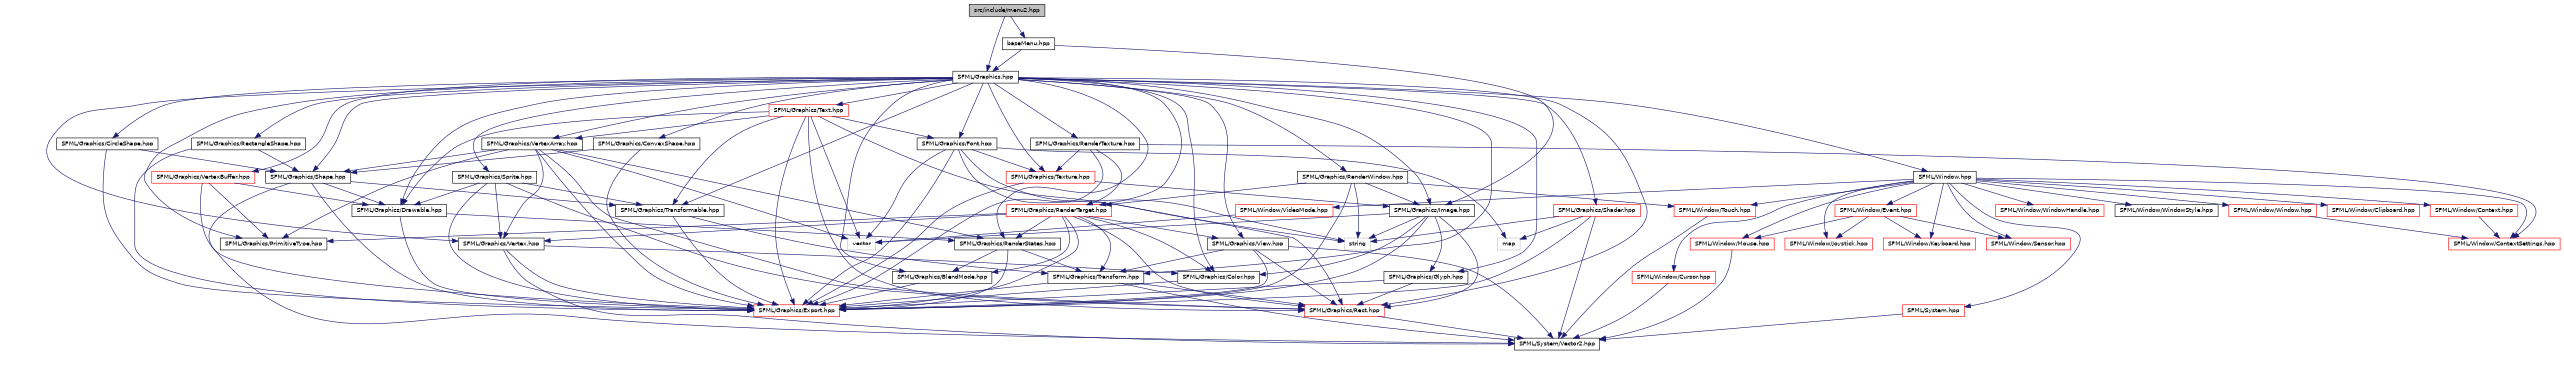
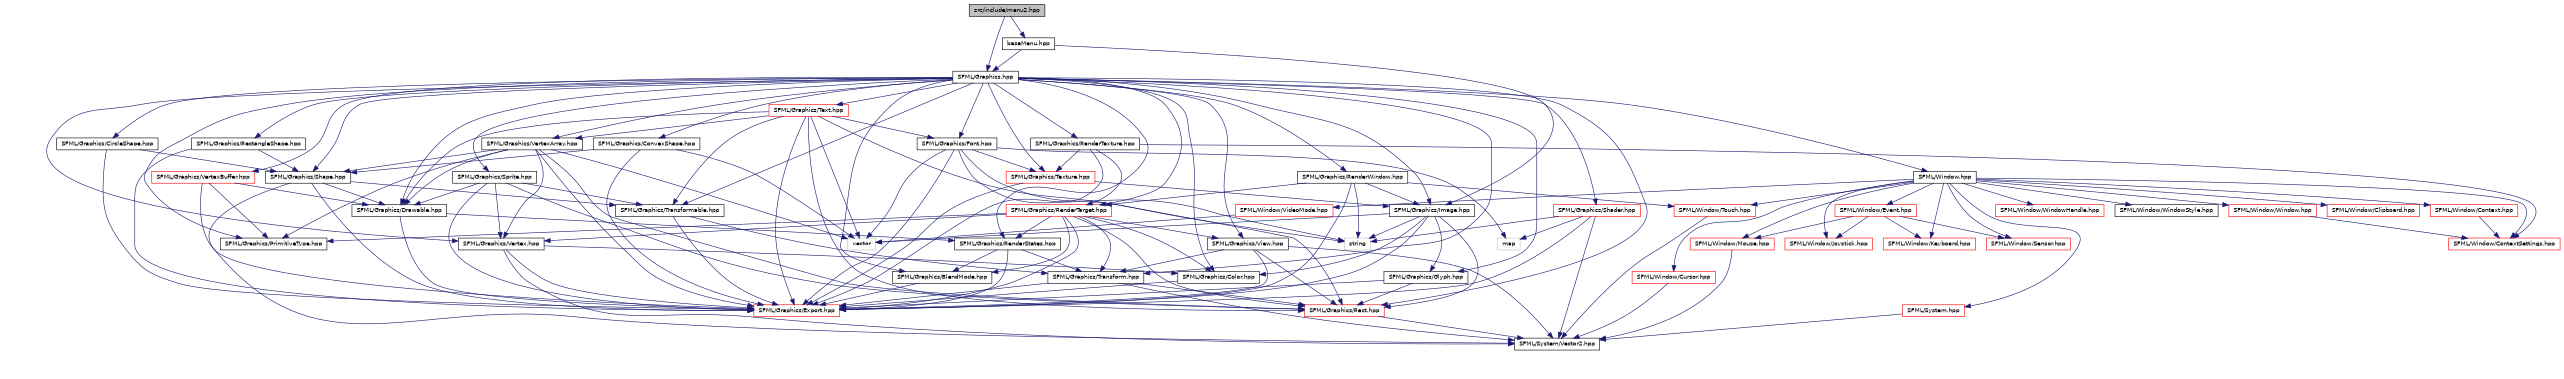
edge "SFML/Graphics/ConvexShape.hpp" -> "vector": added
edge "SFML/Graphics/VertexArray.hpp" -> "SFML/Graphics/RenderStates.hpp": now "SFML/Graphics/VertexArray.hpp" -> "SFML/Graphics/Drawable.hpp"
